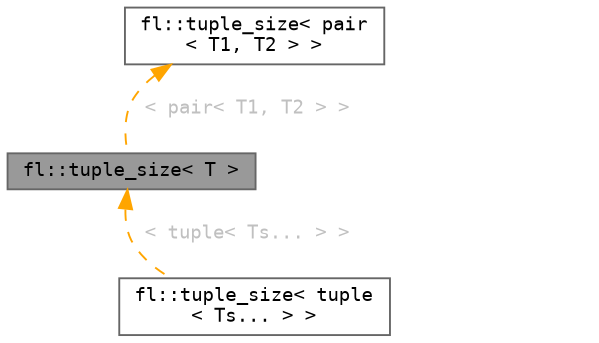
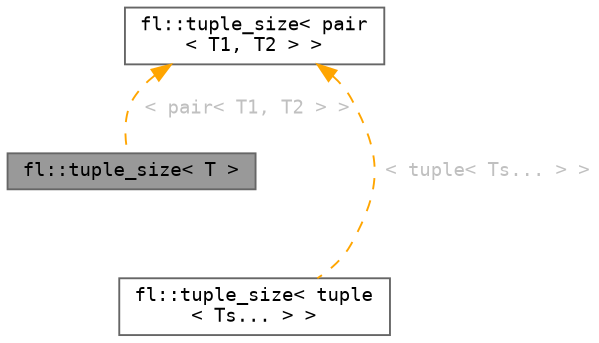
edge "fl::tuple_size< tuple < Ts... > >" -> "fl::tuple_size< T >": now "fl::tuple_size< tuple < Ts... > >" -> "fl::tuple_size< pair < T1, T2 > >"
